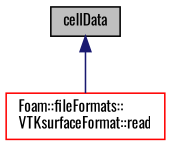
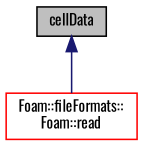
node "Foam::fileFormats:: VTKsurfaceFormat::read": label "Foam::fileFormats:: VTKsurfaceFormat::read" -> "Foam::fileFormats:: Foam::read"
